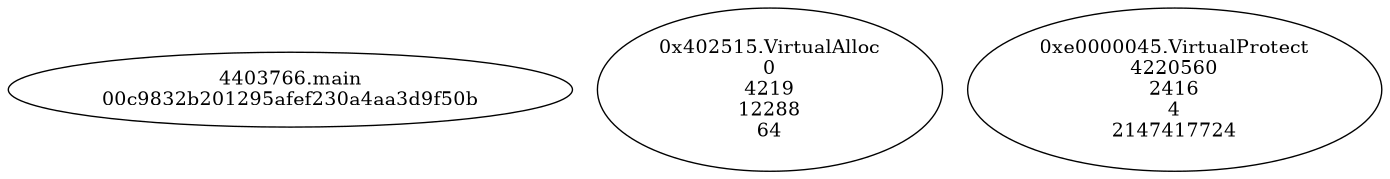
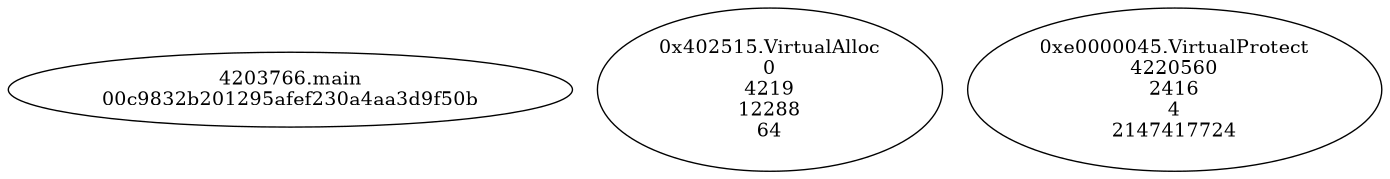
node "4403766.main 00c9832b201295afef230a4aa3d9f50b": label "4403766.main 00c9832b201295afef230a4aa3d9f50b" -> "4203766.main 00c9832b201295afef230a4aa3d9f50b"
